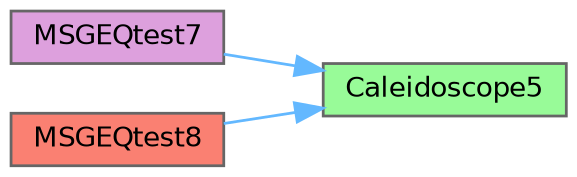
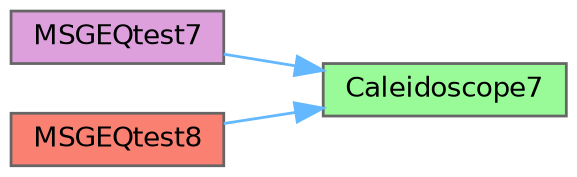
node "Caleidoscope5": label "Caleidoscope5" -> "Caleidoscope7"
